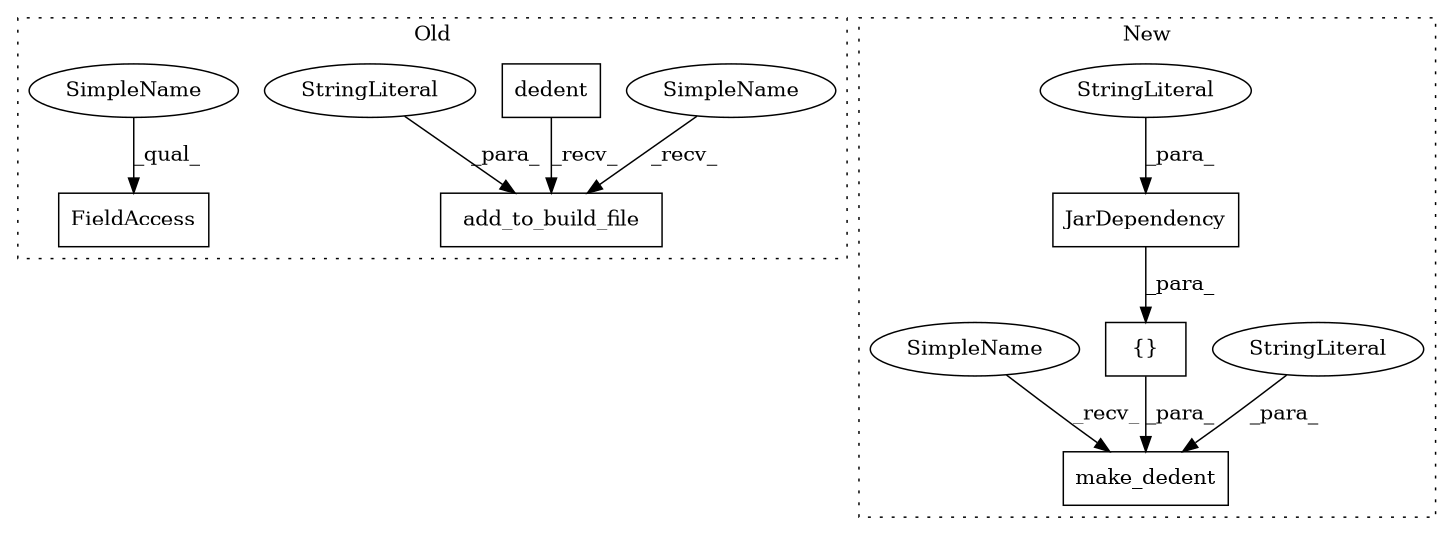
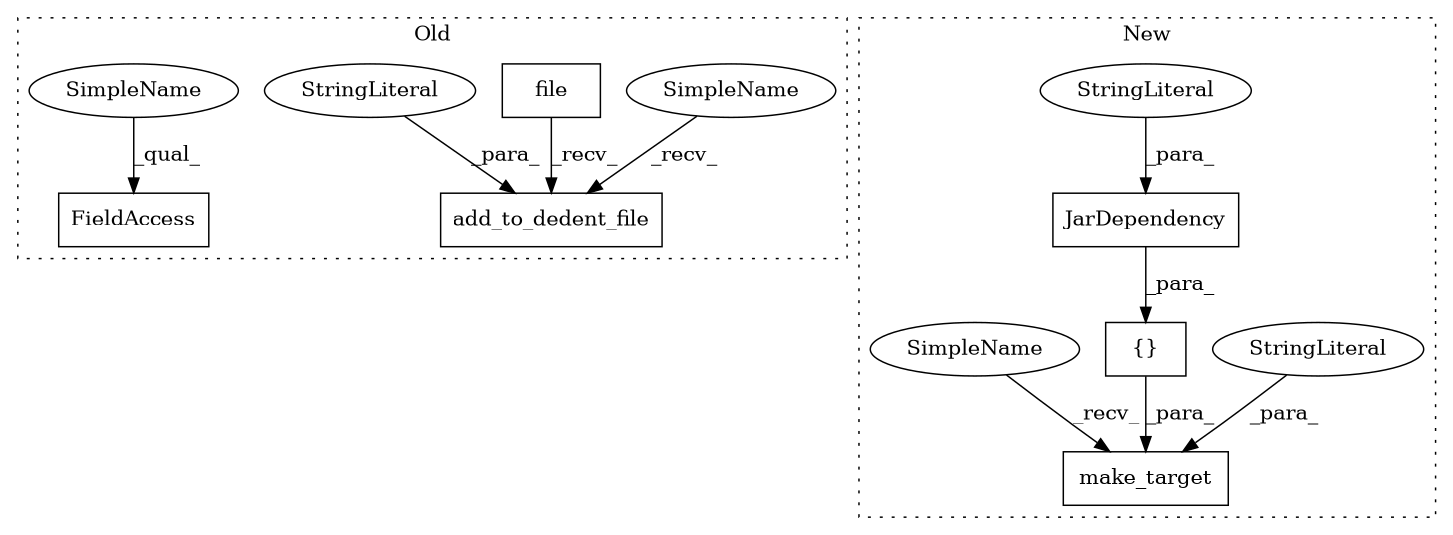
node "dedent": label "dedent" -> "file"
node "add_to_build_file": label "add_to_build_file" -> "add_to_dedent_file"
node "make_dedent": label "make_dedent" -> "make_target"
